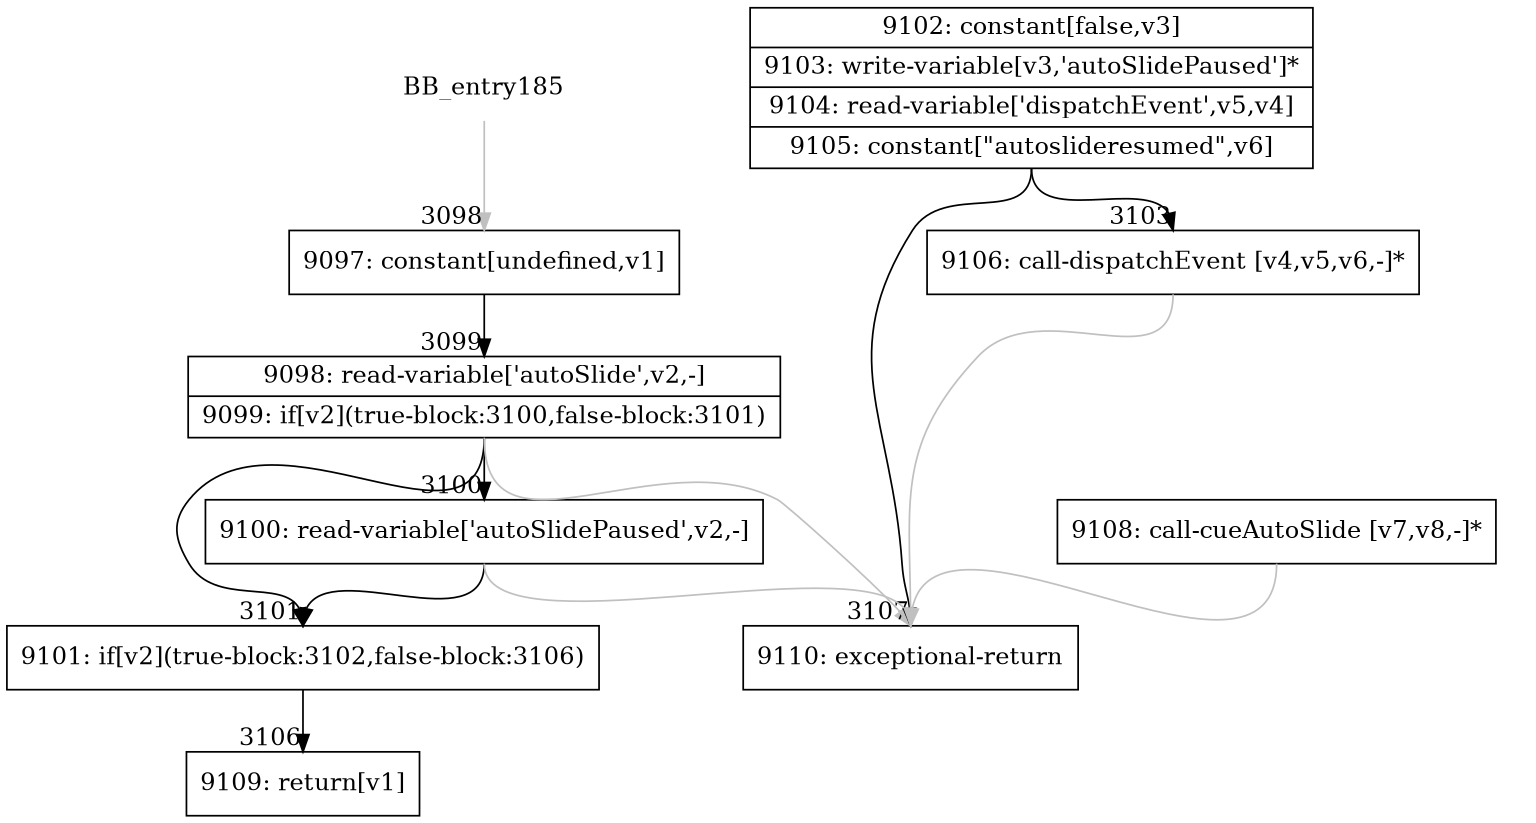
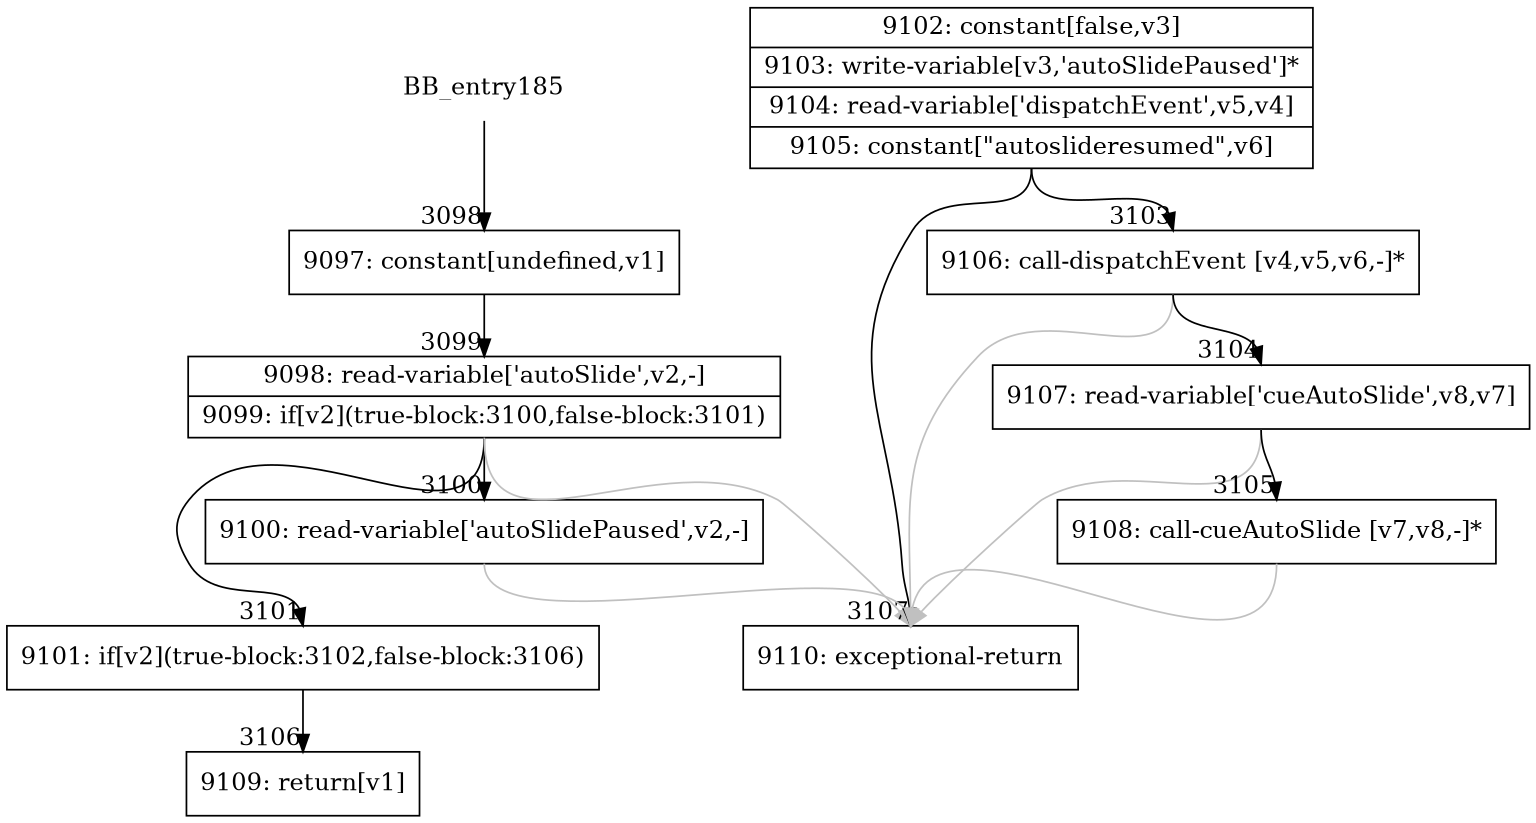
edge "BB_entry185" -> "9097: constant[undefined,v1]": color gray -> black
node "9107: read-variable['cueAutoSlide',v8,v7]": added
edge "9100: read-variable['autoSlidePaused',v2,-]" -> "9101: if[v2](true-block:3102,false-block:3106)": removed
